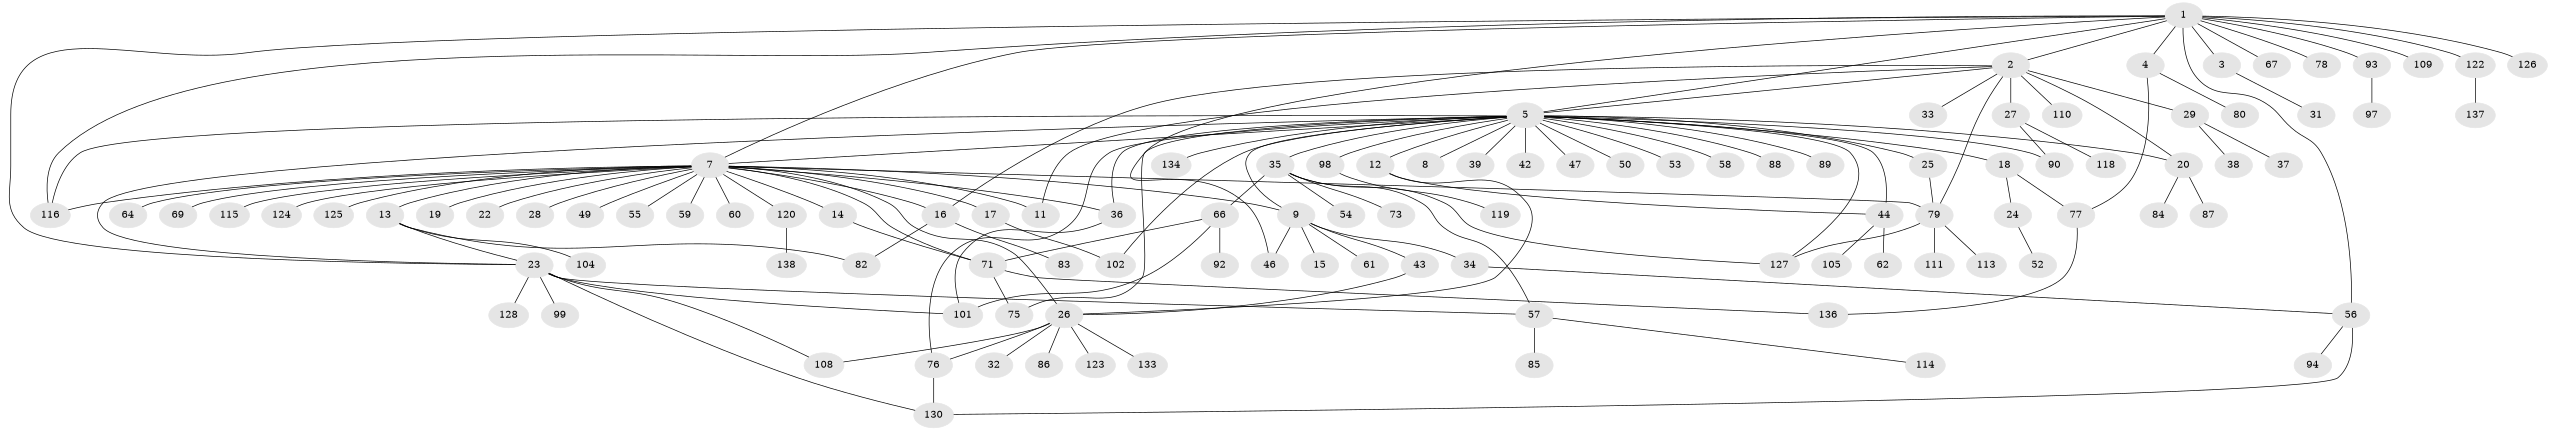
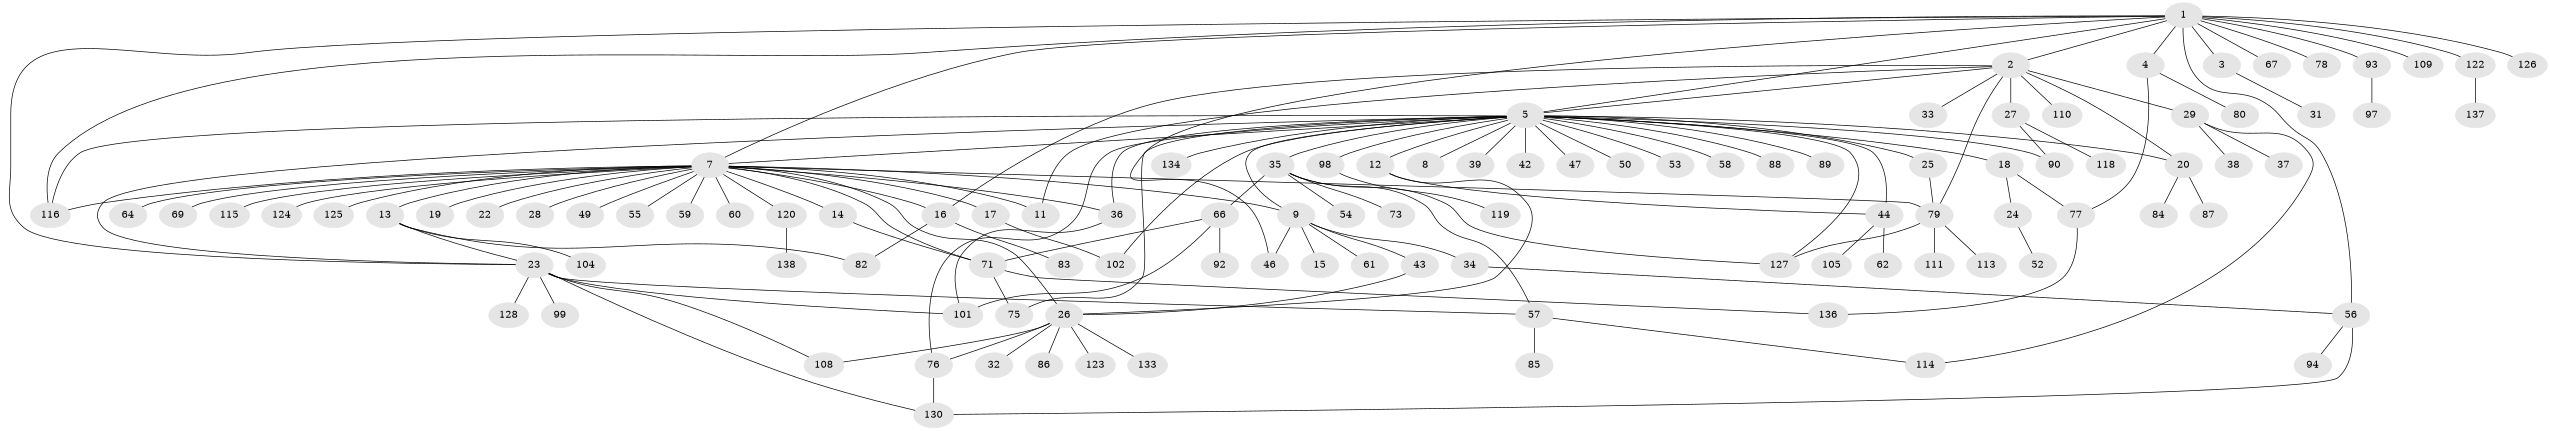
edge "29" -- "114": added
